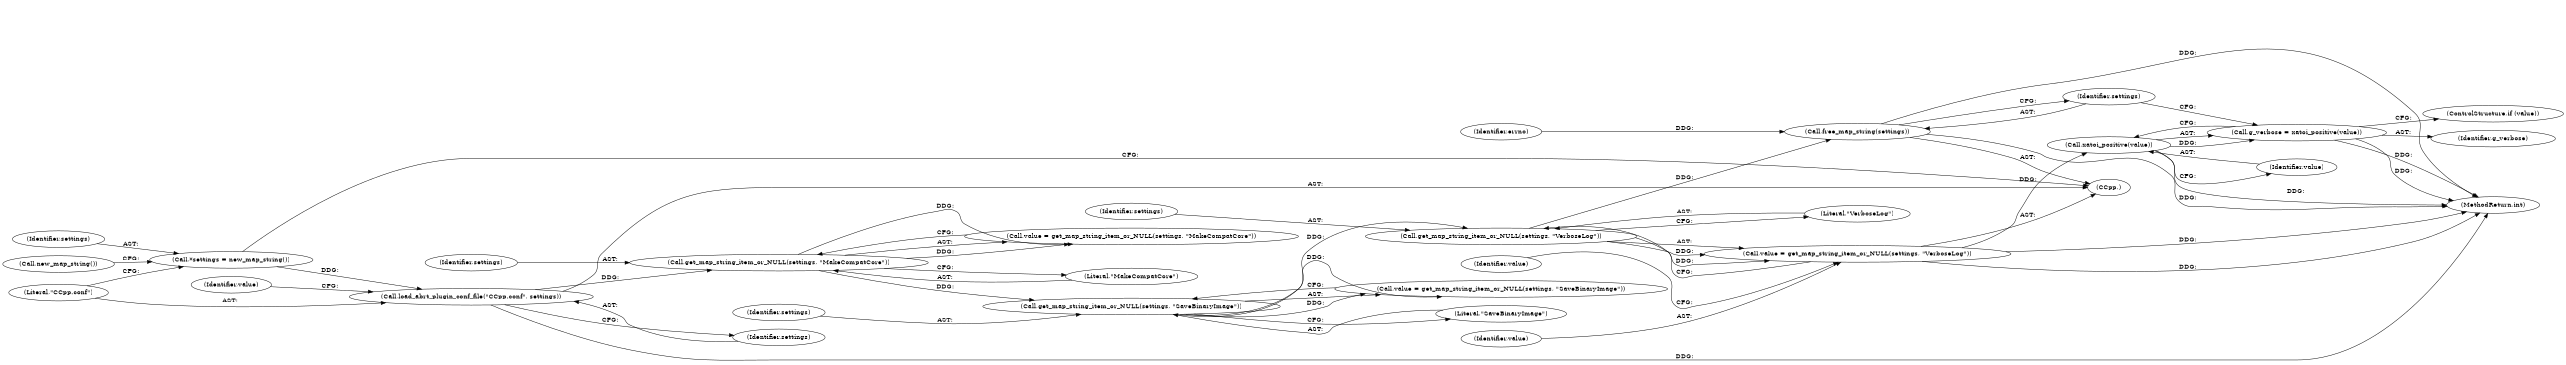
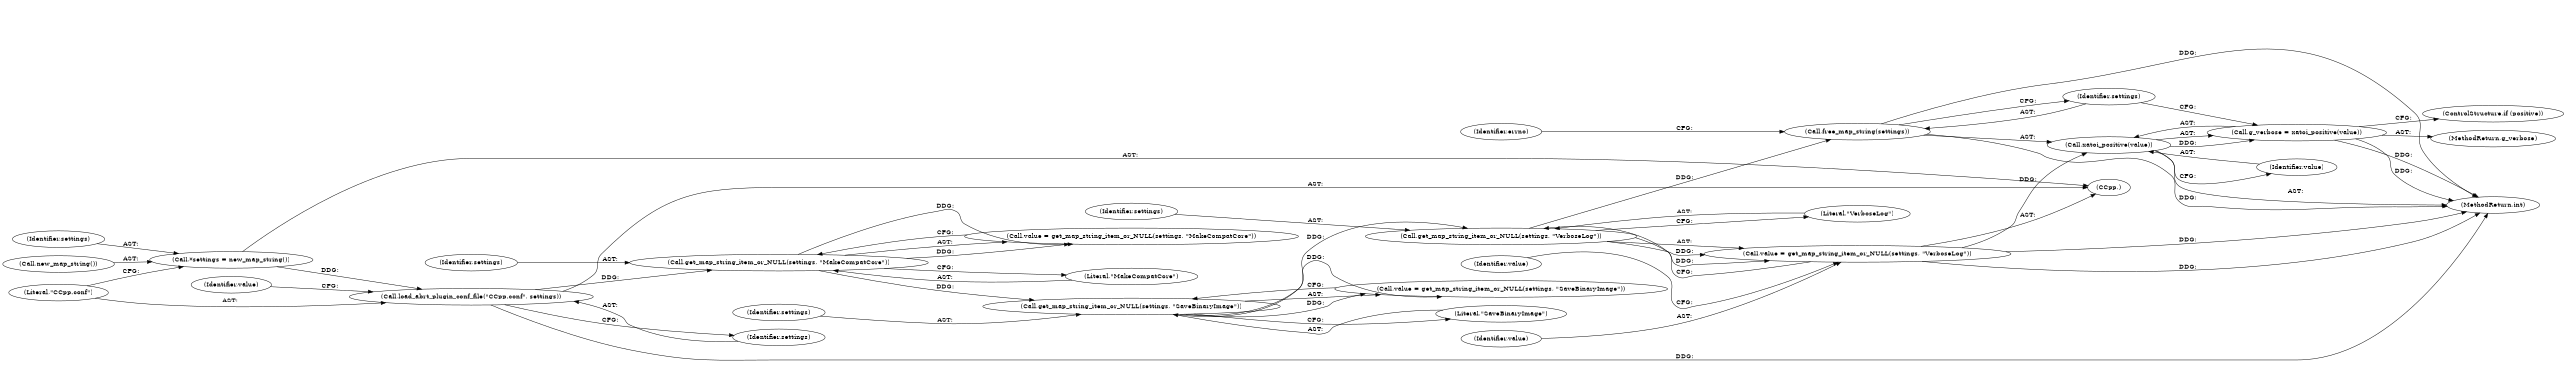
node "(ControlStructure,if (value))": label "(ControlStructure,if (value))" -> "(ControlStructure,if (positive))"
edge "(Call,g_verbose = xatoi_positive(value))" -> "(Call,xatoi_positive(value))": label "CFG: " -> "AST: "
edge "(Identifier,errno)" -> "(Call,free_map_string(settings))": label "DDG: " -> "CFG: "
node "(Identifier,g_verbose)": label "(Identifier,g_verbose)" -> "(MethodReturn,g_verbose)"
edge "(Call,free_map_string(settings))" -> "(CCpp,)": now "(Call,free_map_string(settings))" -> "(Call,xatoi_positive(value))"
edge "(Call,*settings = new_map_string())" -> "(CCpp,)": label "CFG: " -> "AST: "
edge "(Call,xatoi_positive(value))" -> "(MethodReturn,int)": label "DDG: " -> "AST: "
edge "(Call,new_map_string())" -> "(Call,*settings = new_map_string())": label "CFG: " -> "AST: "
